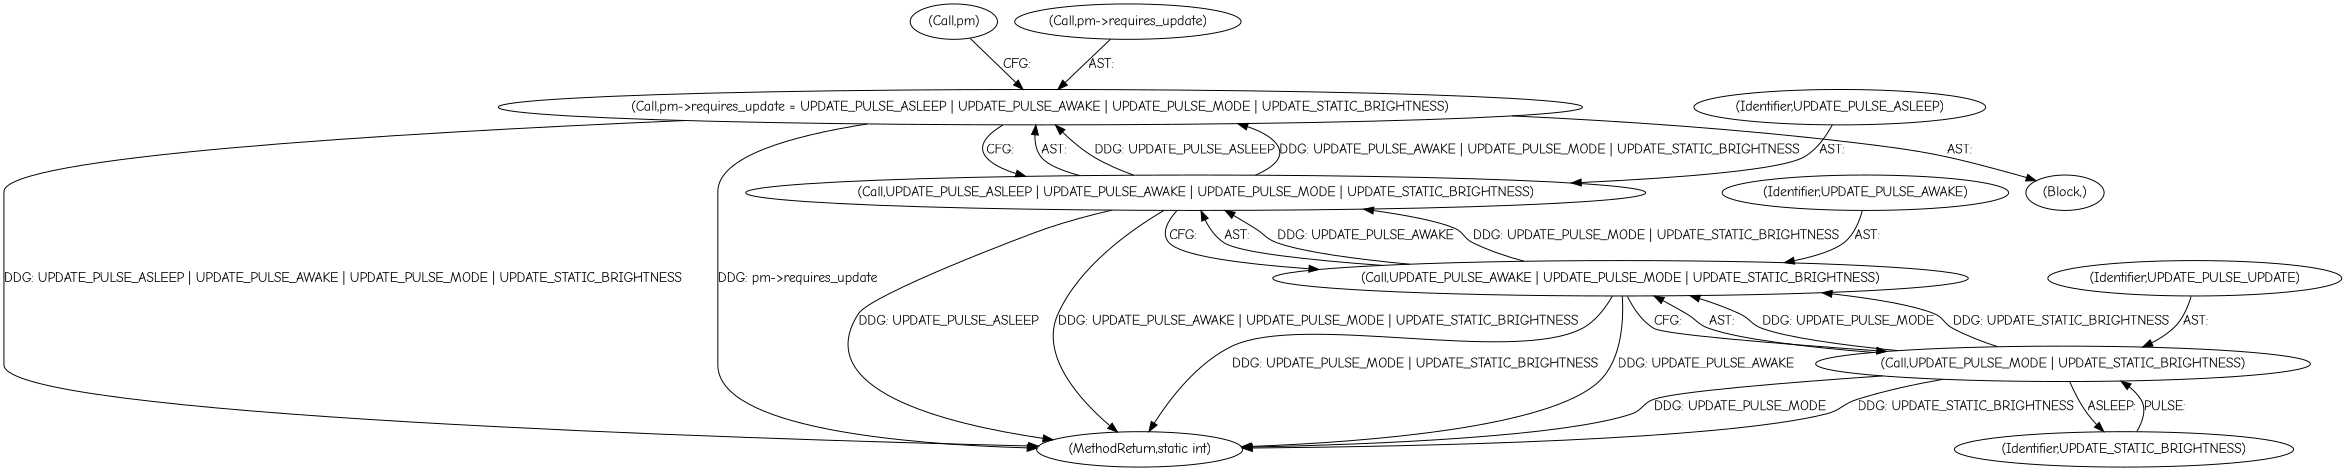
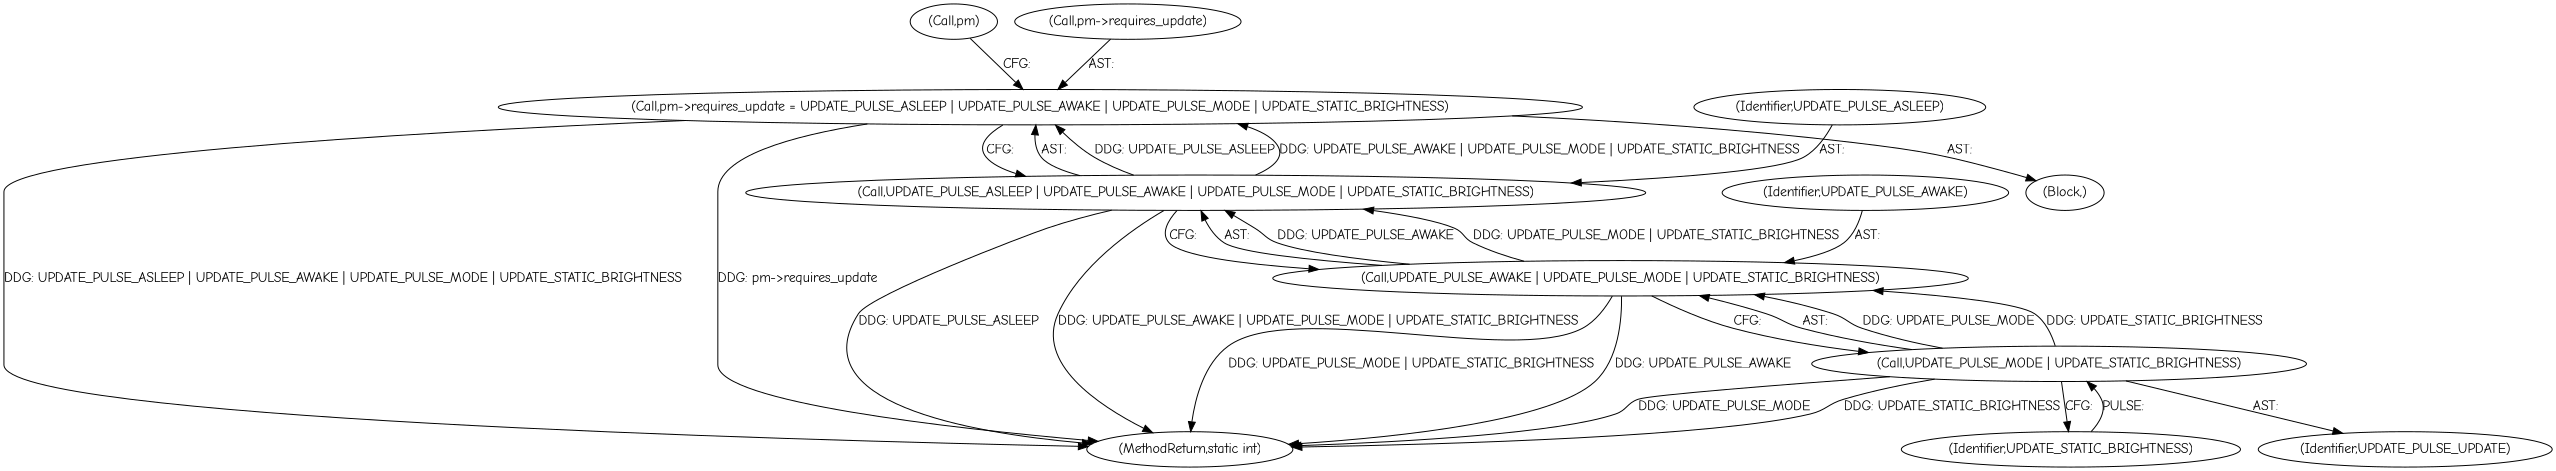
edge "(Identifier,UPDATE_PULSE_UPDATE)" -> "(Call,UPDATE_PULSE_MODE | UPDATE_STATIC_BRIGHTNESS)": reversed
edge "(Call,UPDATE_PULSE_MODE | UPDATE_STATIC_BRIGHTNESS)" -> "(Identifier,UPDATE_STATIC_BRIGHTNESS)": label "ASLEEP: " -> "CFG: "
